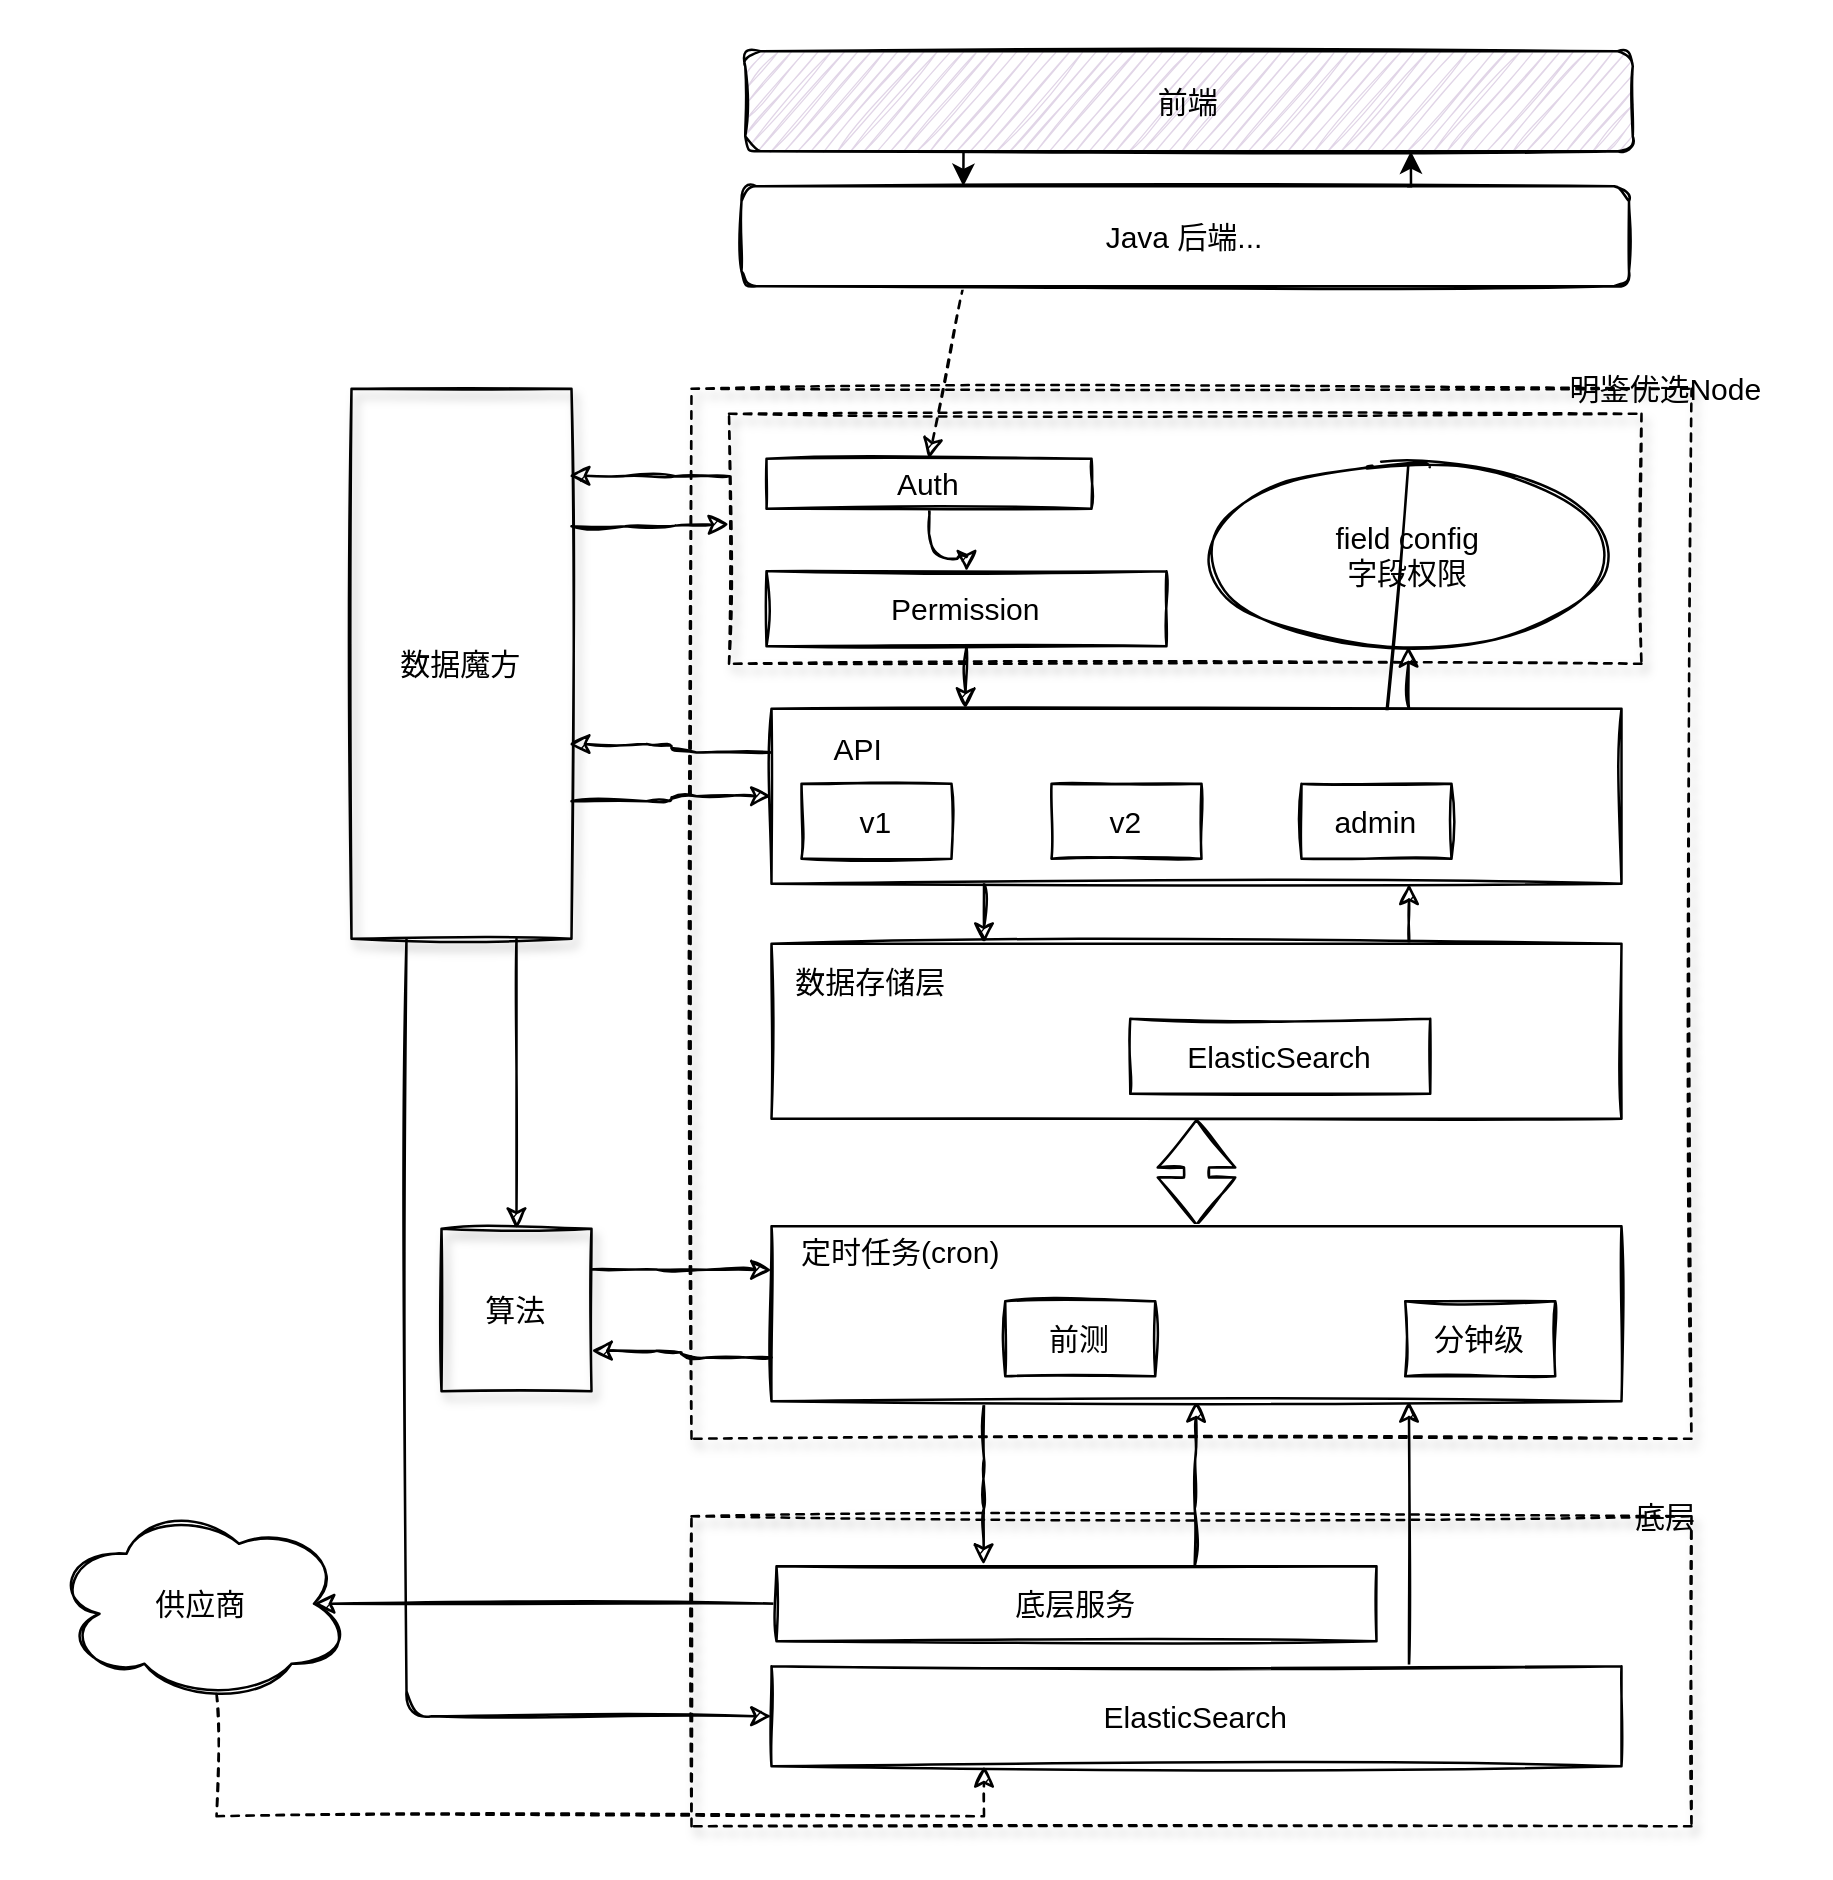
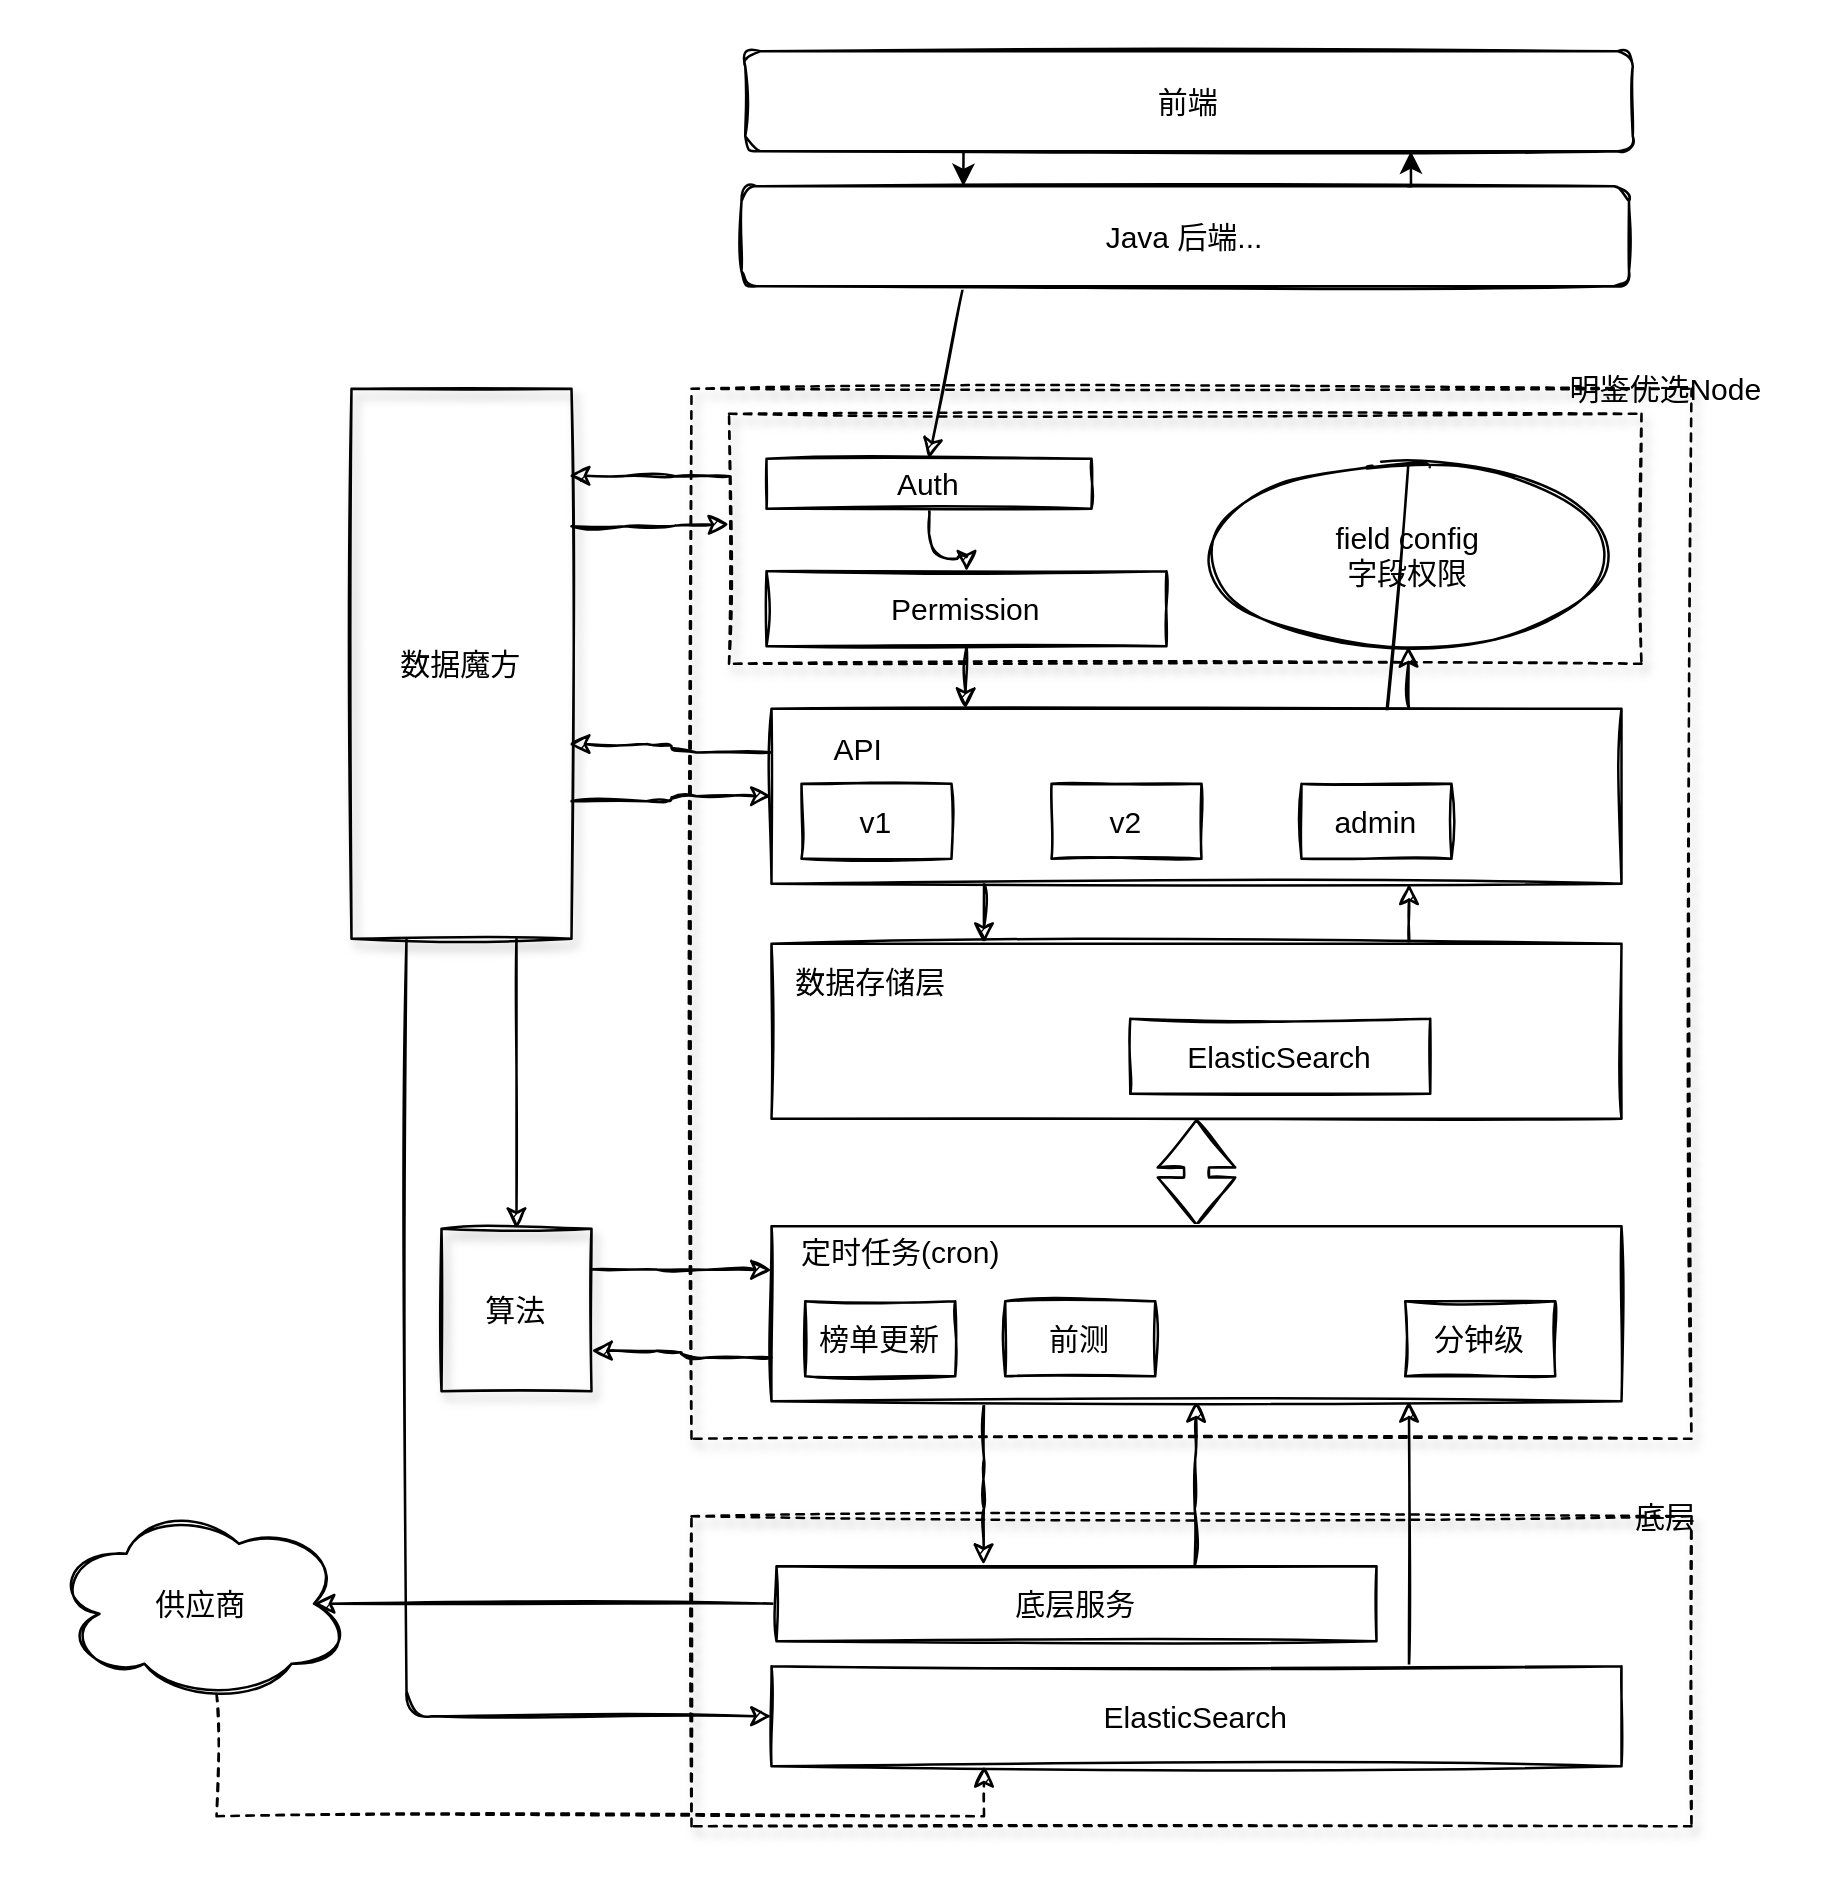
node "前端": fillcolor #e1d5e7 -> #ffffff
edge "Java 后端..." -> "Auth": style dashed -> solid
node "榜单更新": added
